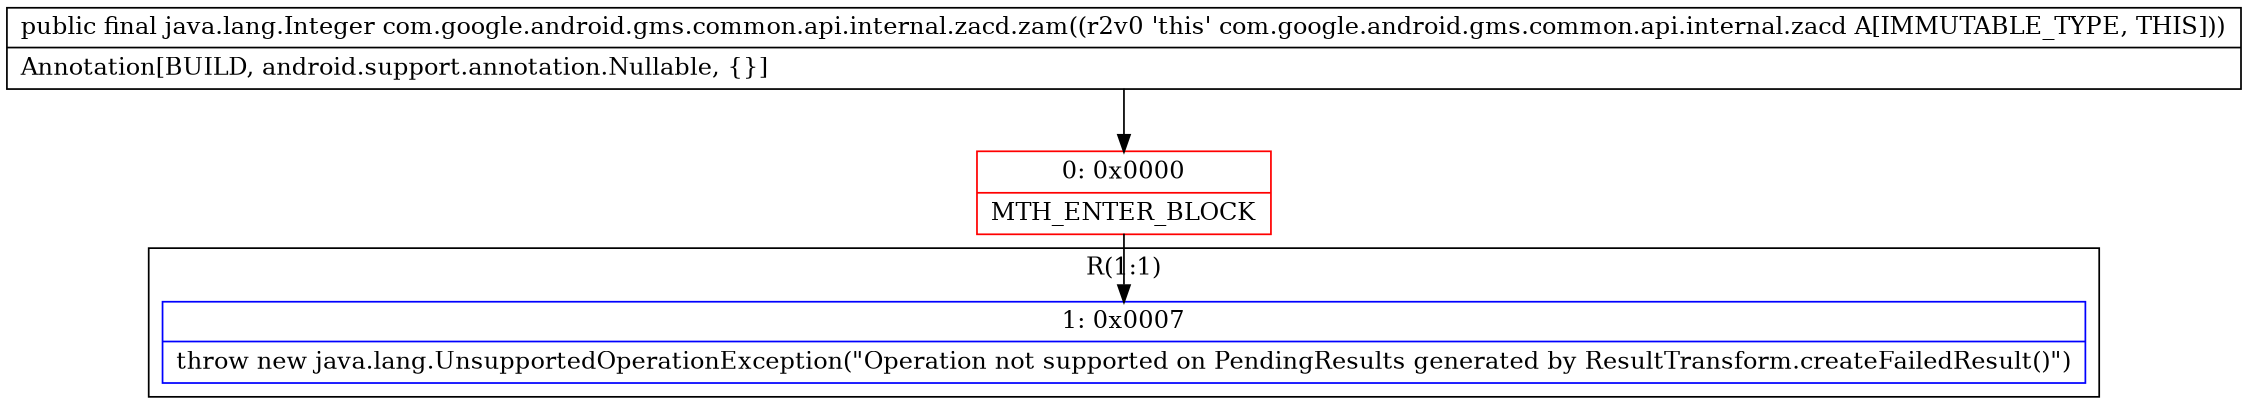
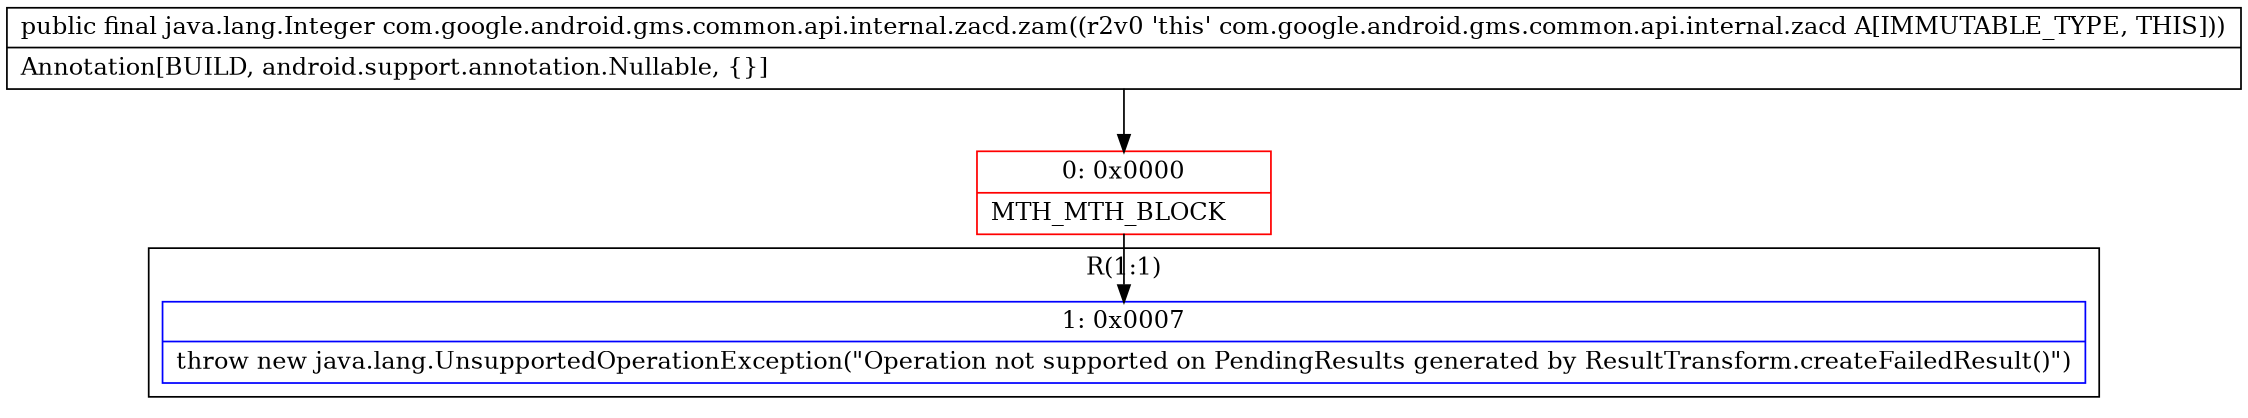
node "0: 0x0000": text "MTH_ENTER_BLOCK" -> "MTH_MTH_BLOCK"
